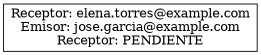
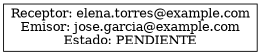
node "Receptor: elena.torres@example.com": text "Receptor: PENDIENTE" -> "Estado: PENDIENTE"
